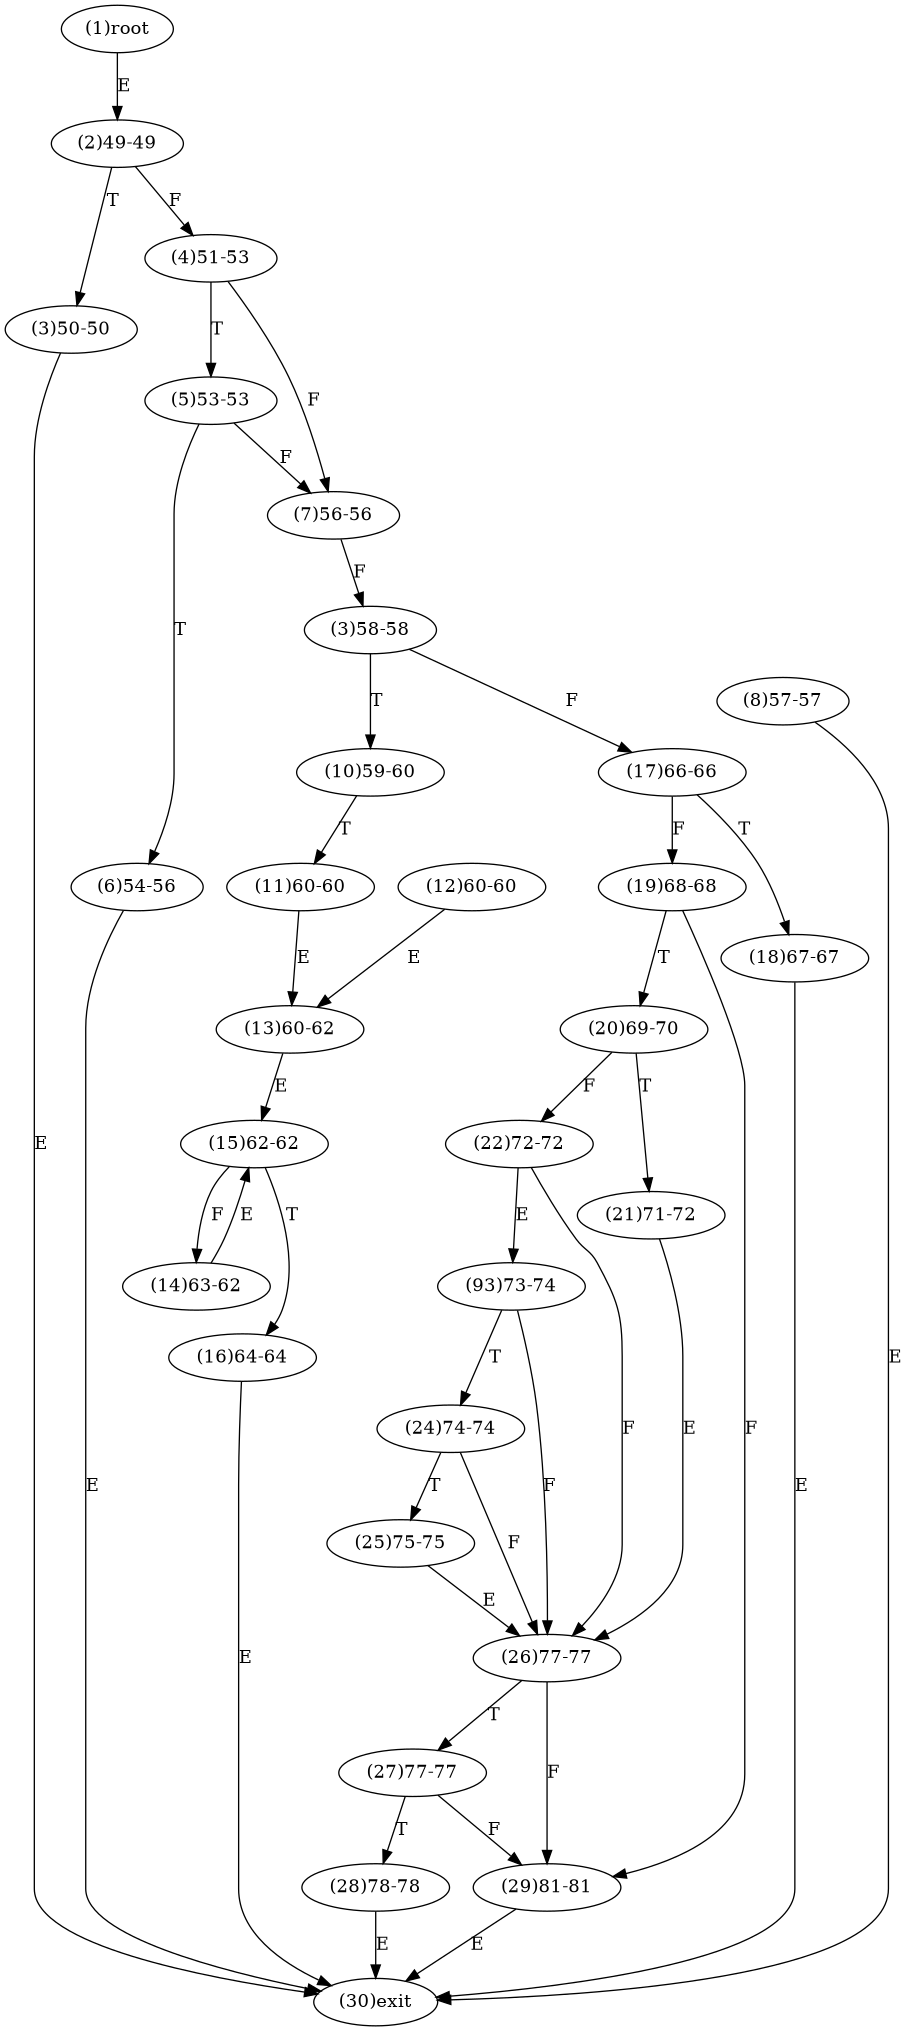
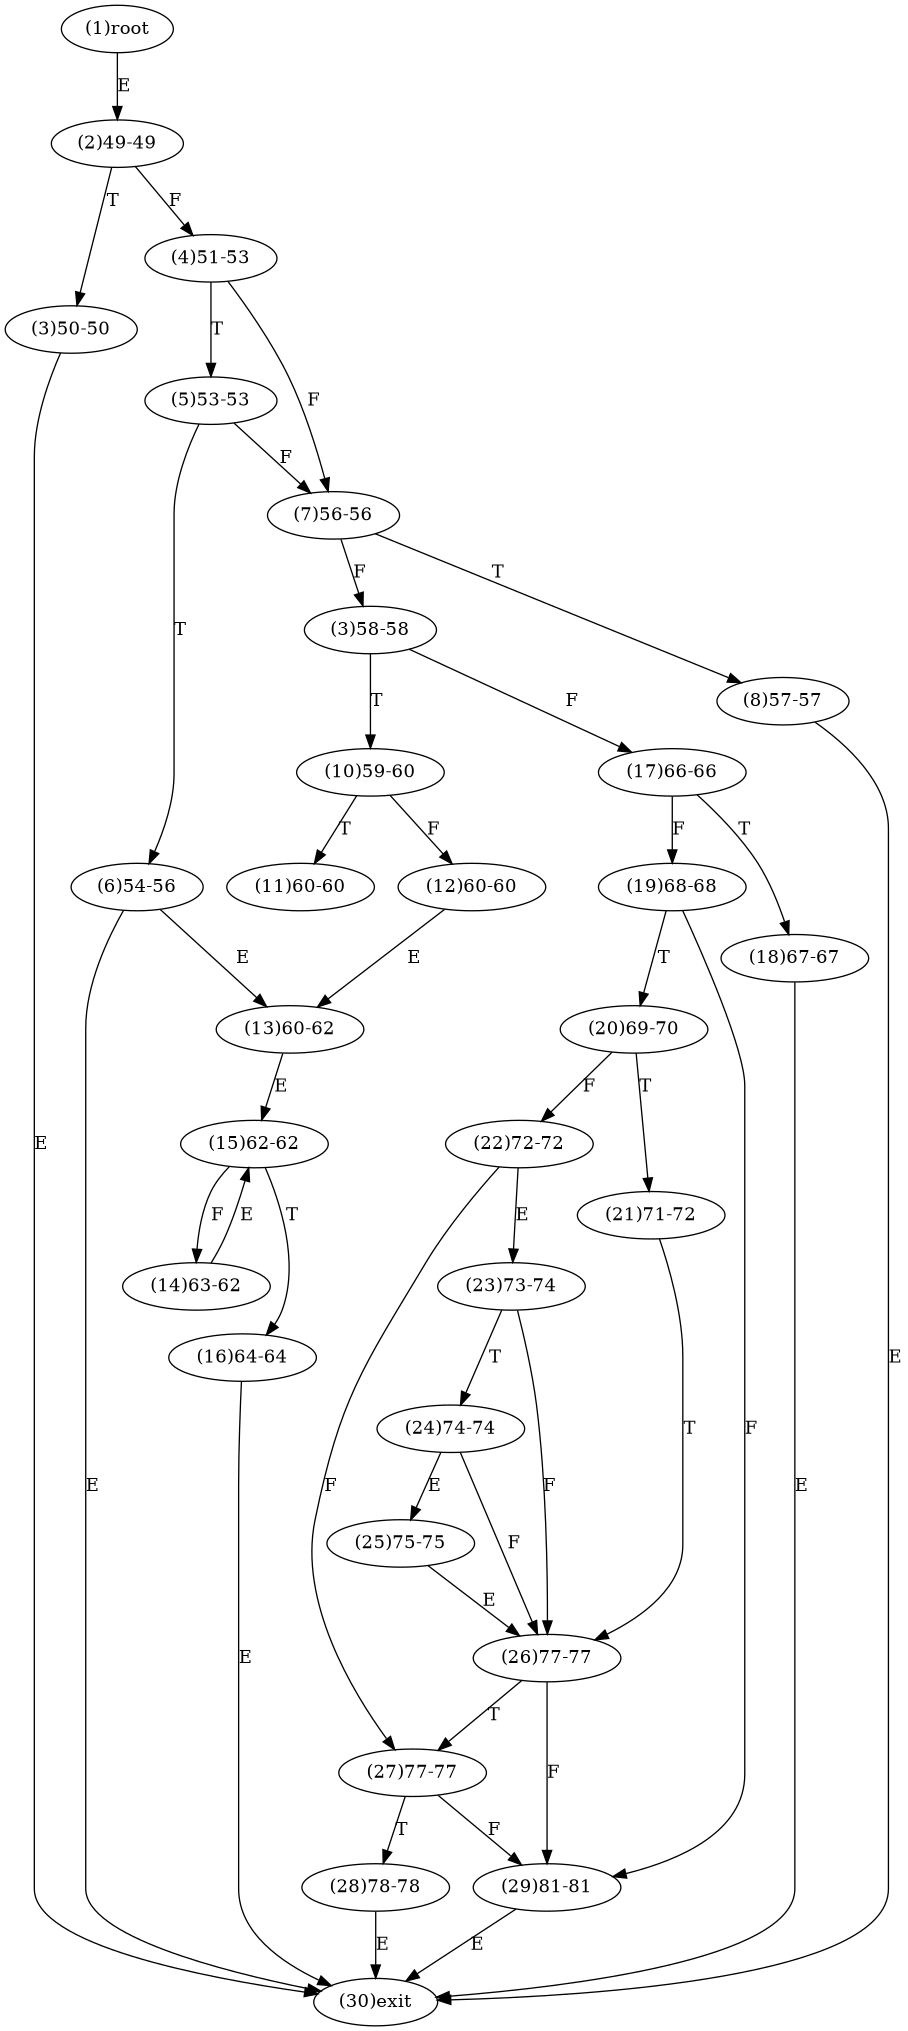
edge "(7)56-56" -> "(8)57-57": added, label "T"
edge "(10)59-60" -> "(12)60-60": added, label "F"
edge "(11)60-60" -> "(13)60-62": now "(6)54-56" -> "(13)60-62"
node "(93)73-74": label "(93)73-74" -> "(23)73-74"
edge "(22)72-72" -> "(26)77-77": now "(22)72-72" -> "(27)77-77"
edge "(21)71-72" -> "(26)77-77": label "E" -> "T"
edge "(24)74-74" -> "(25)75-75": label "T" -> "E"
